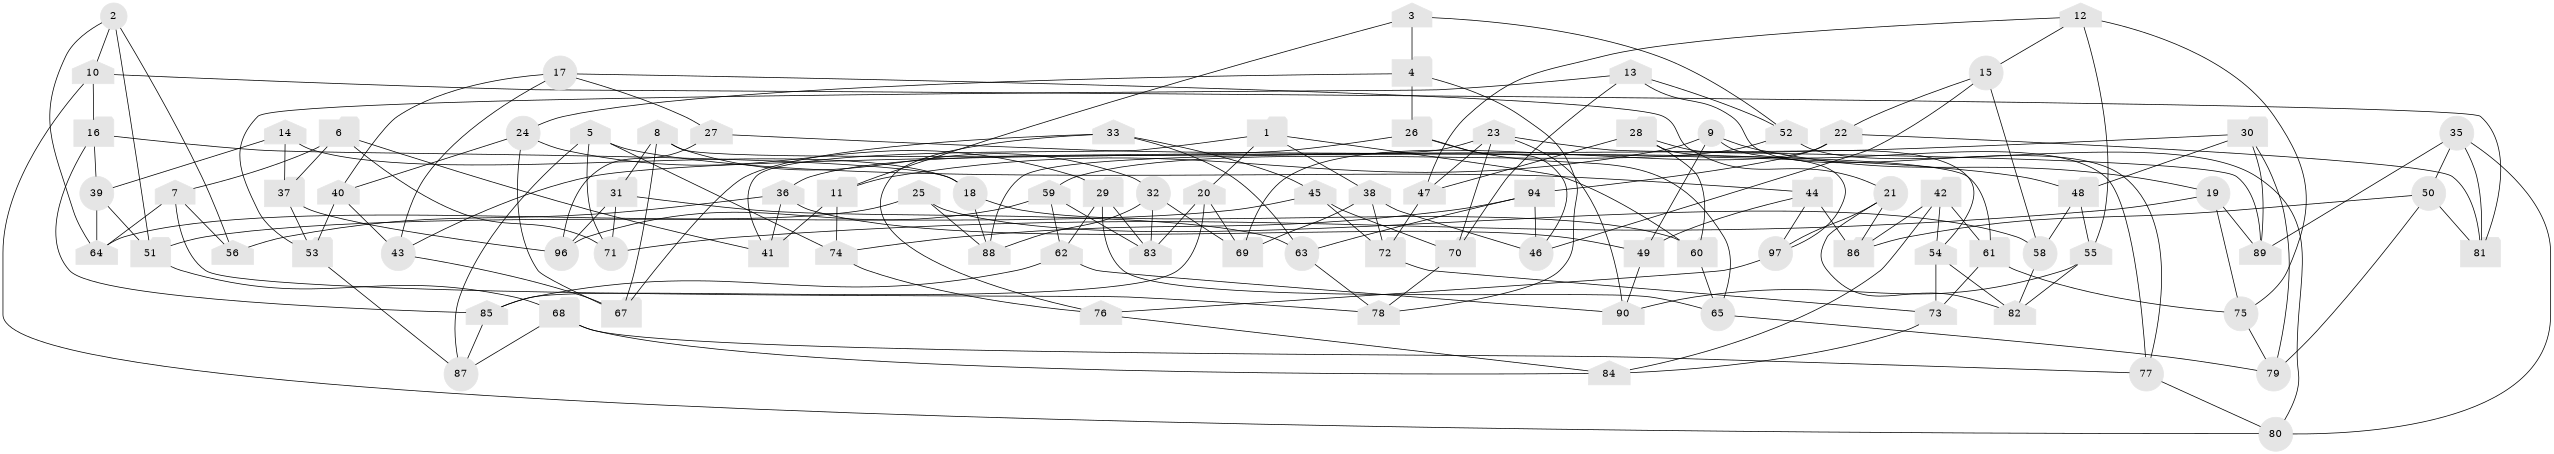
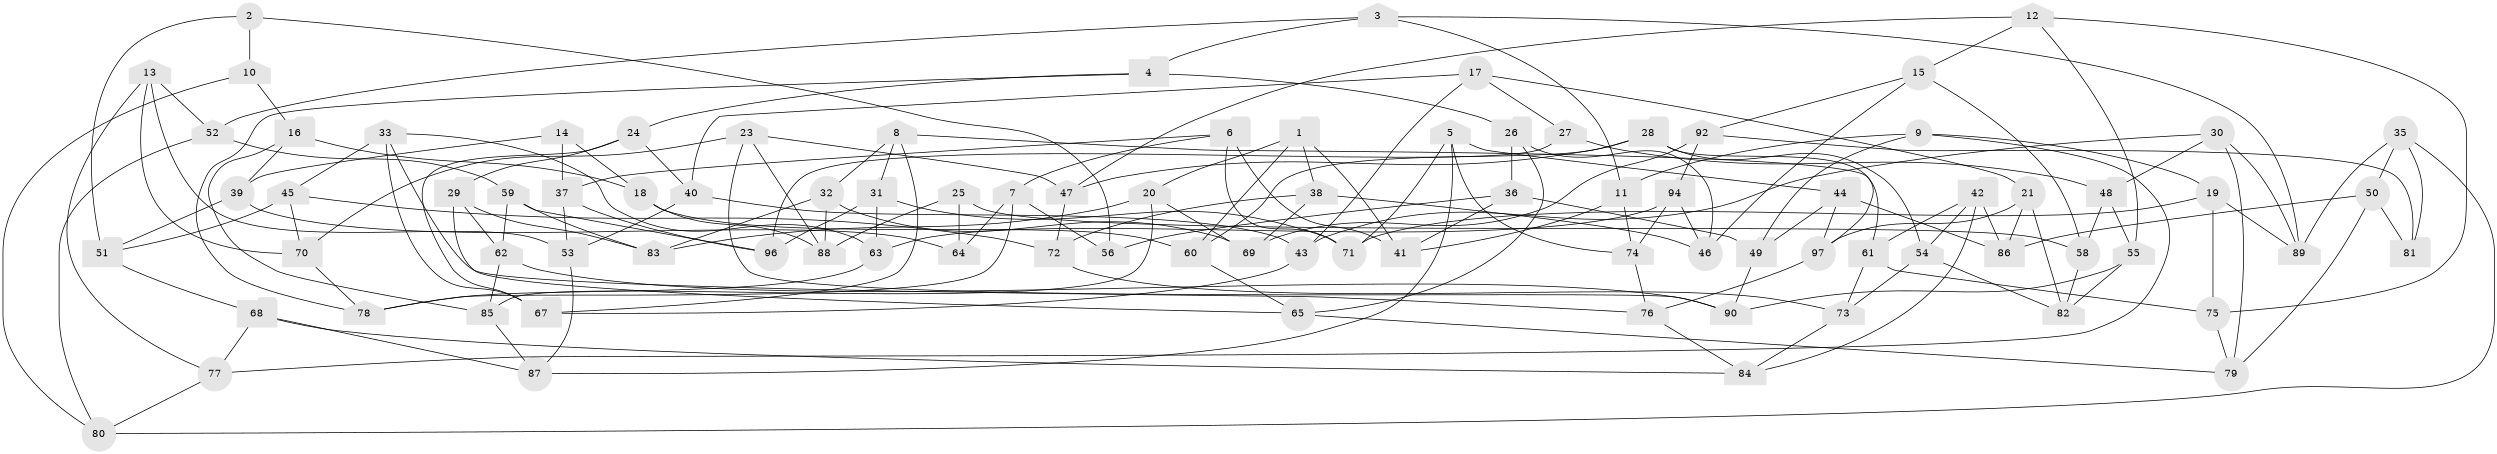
edge "10" -- "81": removed
edge "2" -- "64": removed
node "22": label "22" -> "92"
node "30": shape folder -> circle
edge "23" -- "89": now "3" -- "89"
